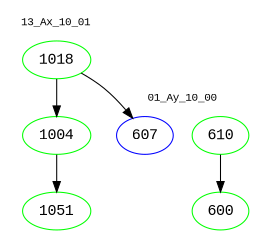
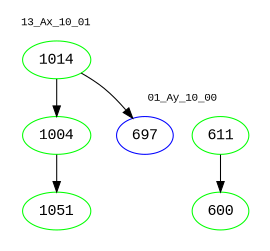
node "1018": label "1018" -> "1014"
node "607": label "607" -> "697"
node "610": label "610" -> "611"
